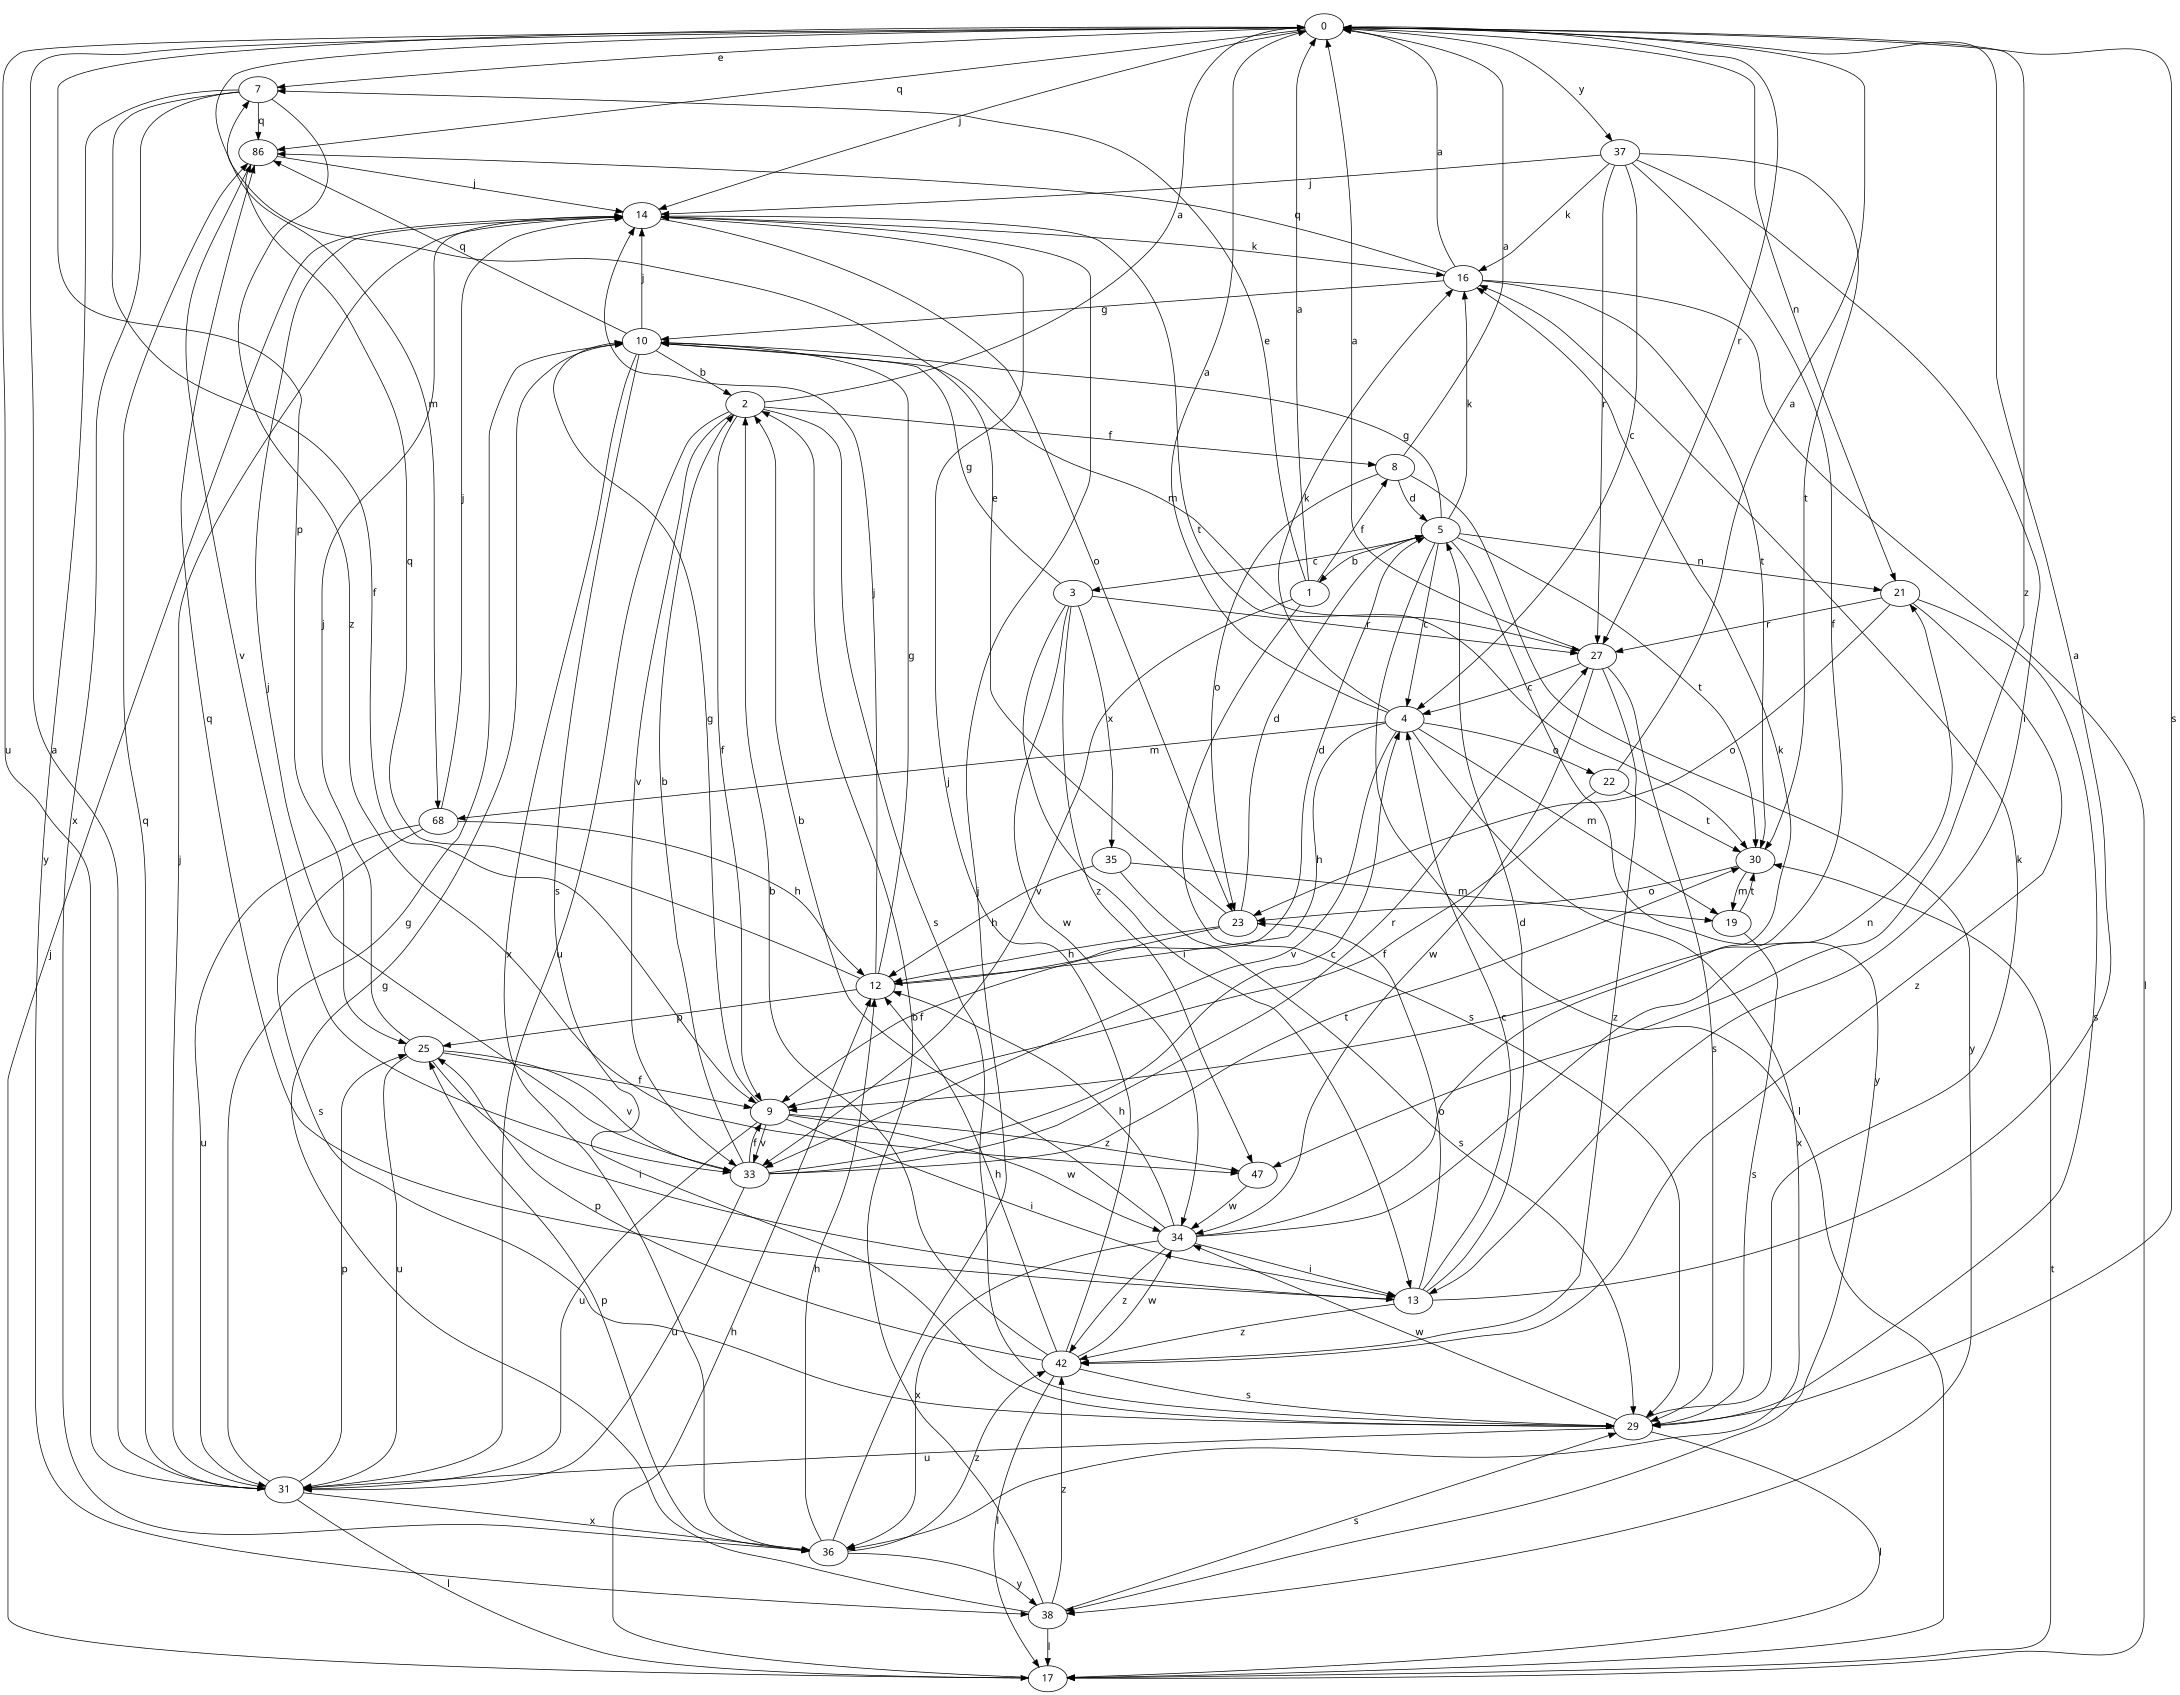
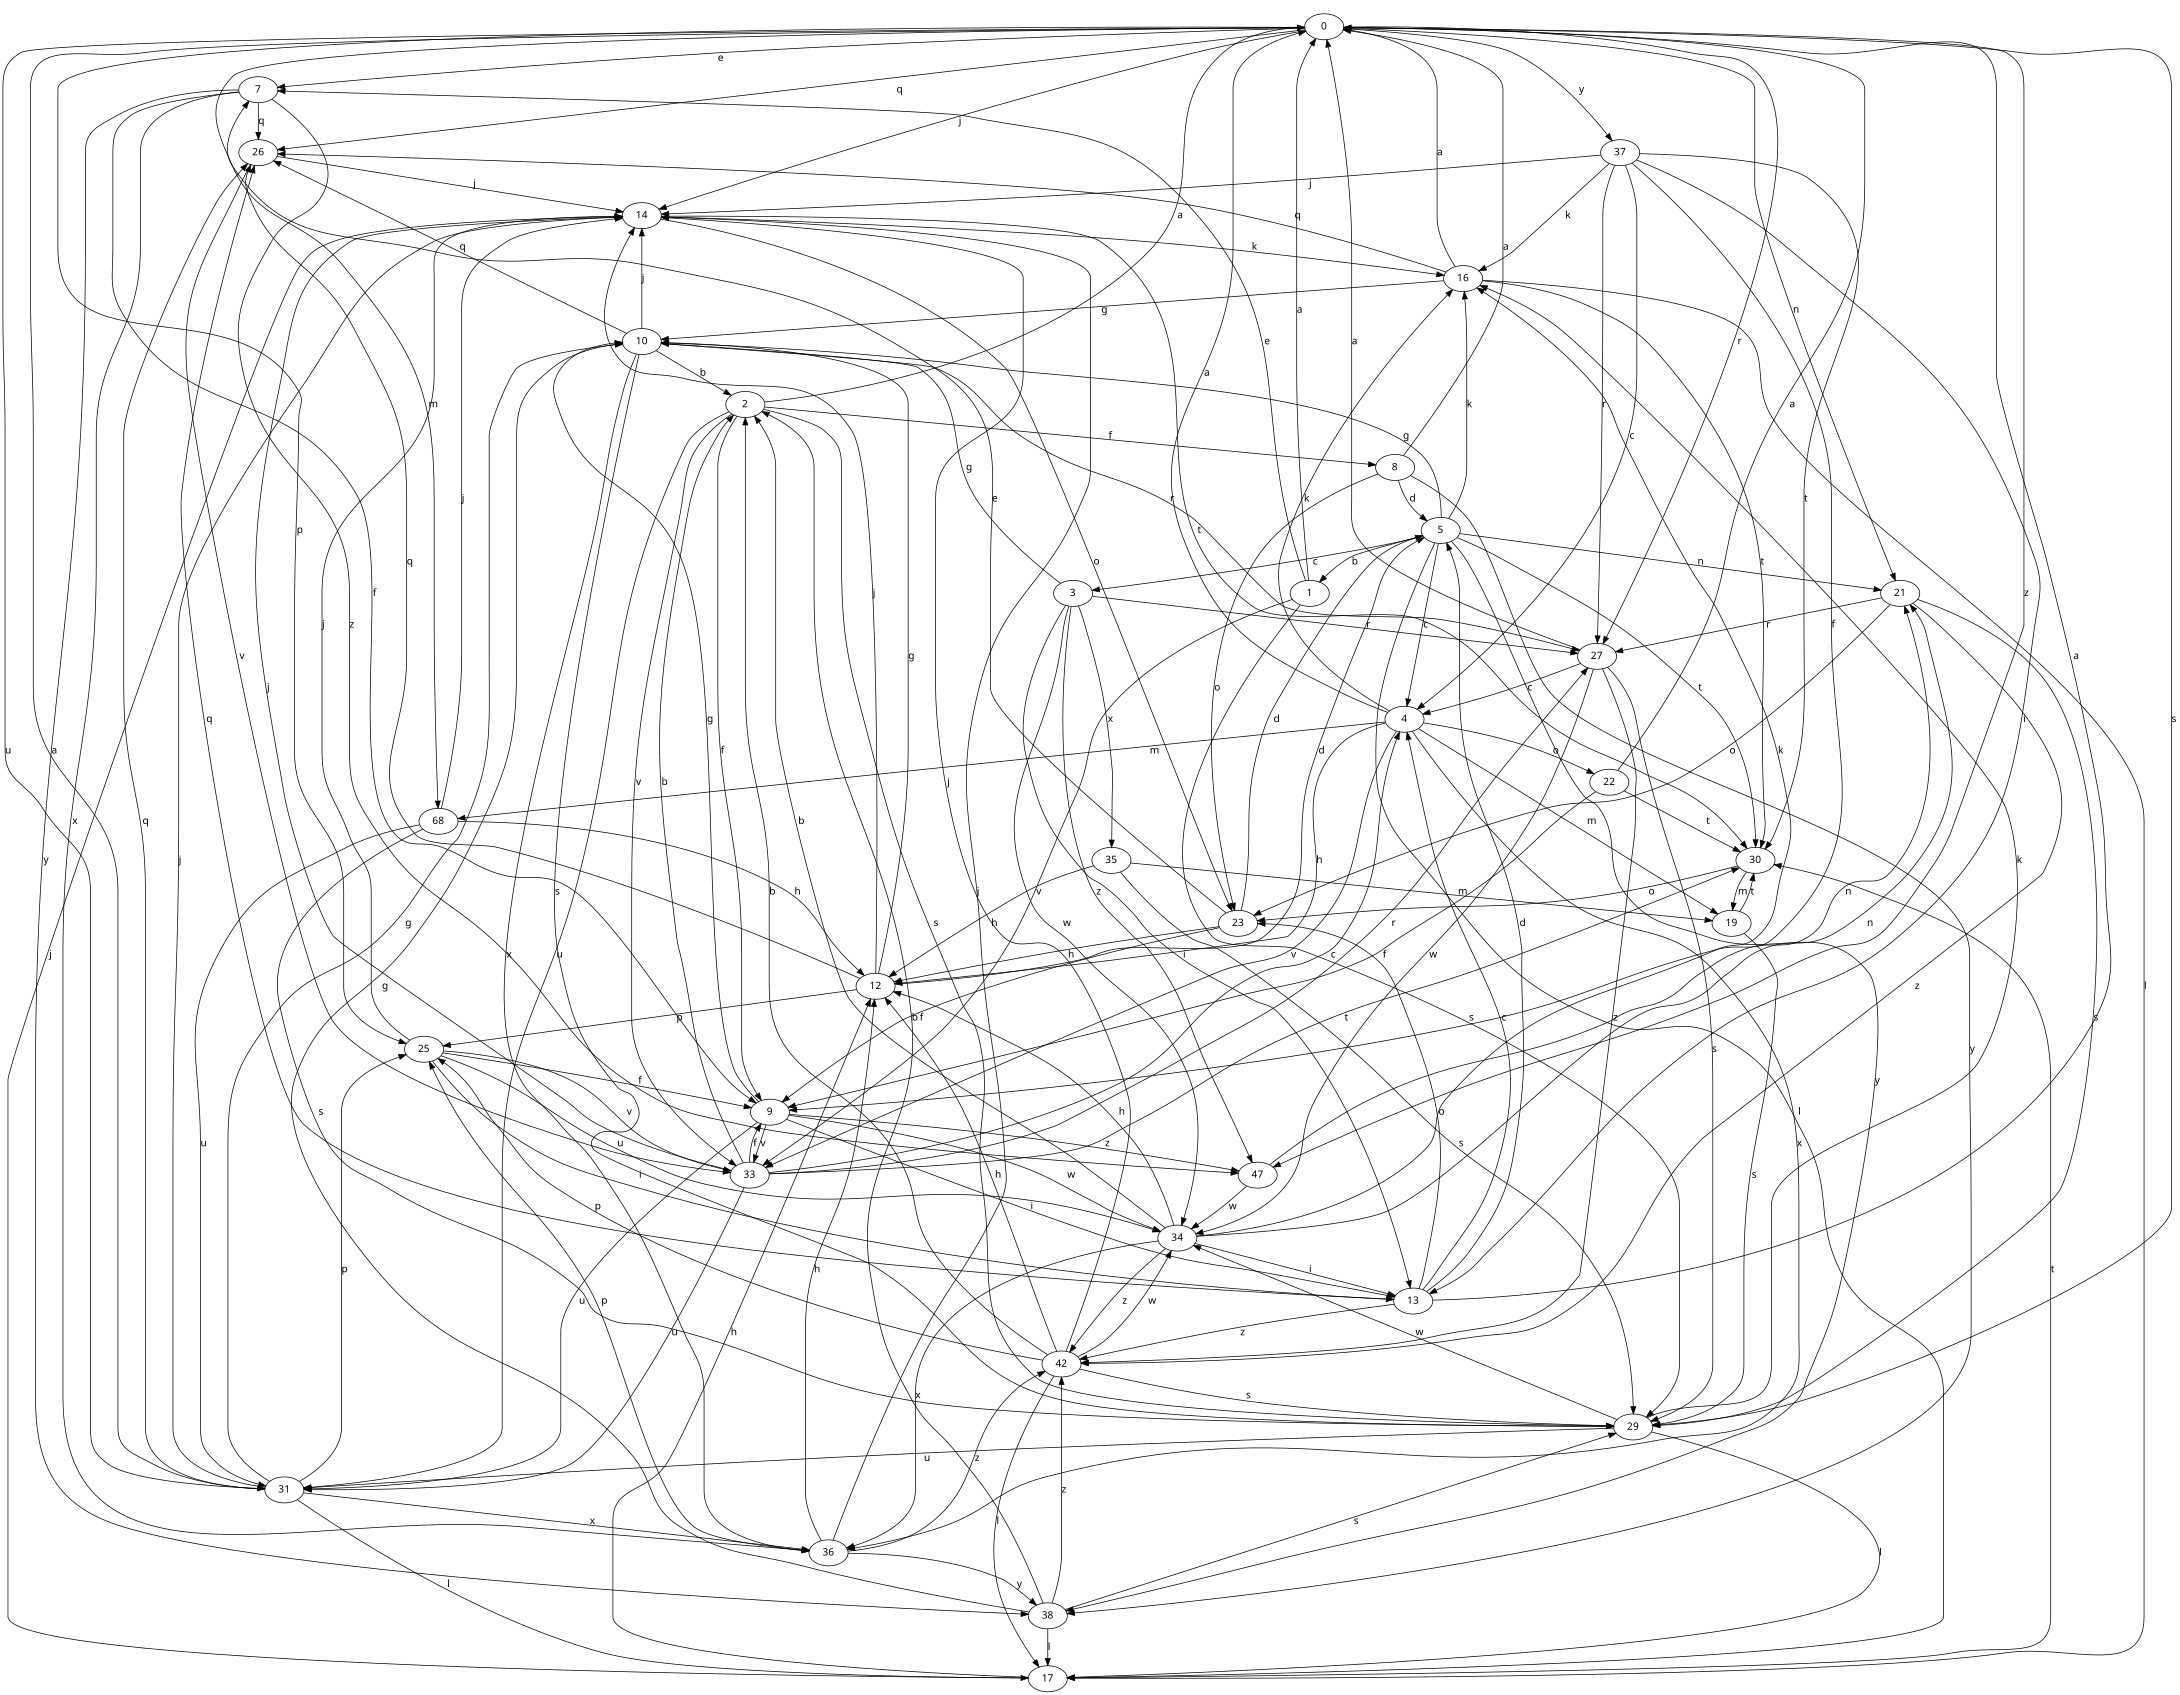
node "86": label "86" -> "26"
edge "10" -> "27": label "m" -> "r"
edge "1" -> "8": removed, label "f"
edge "47" -> "21": added, label "n"
edge "25" -> "31": now "25" -> "34"
